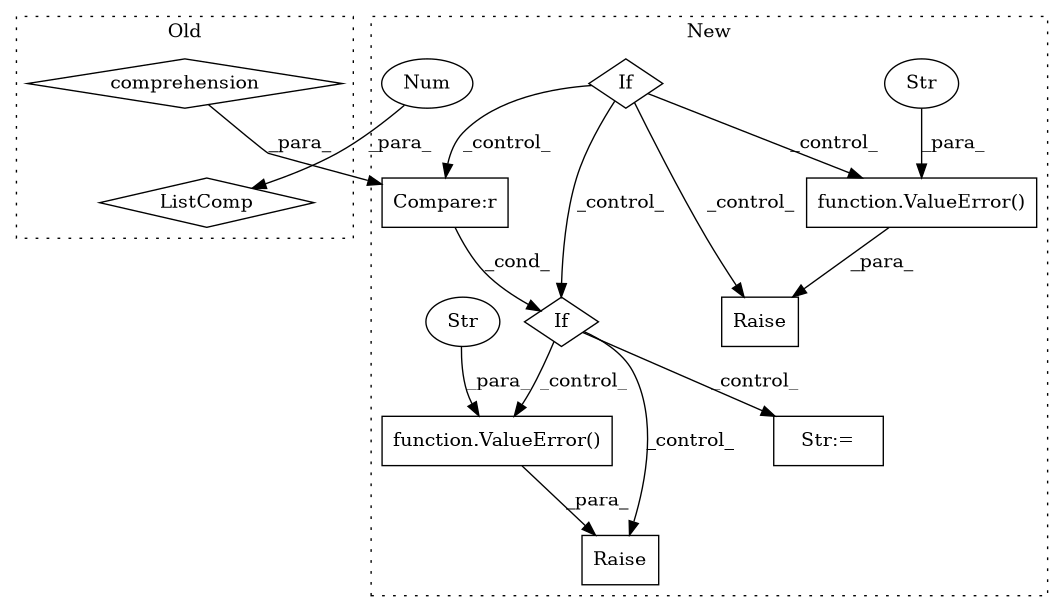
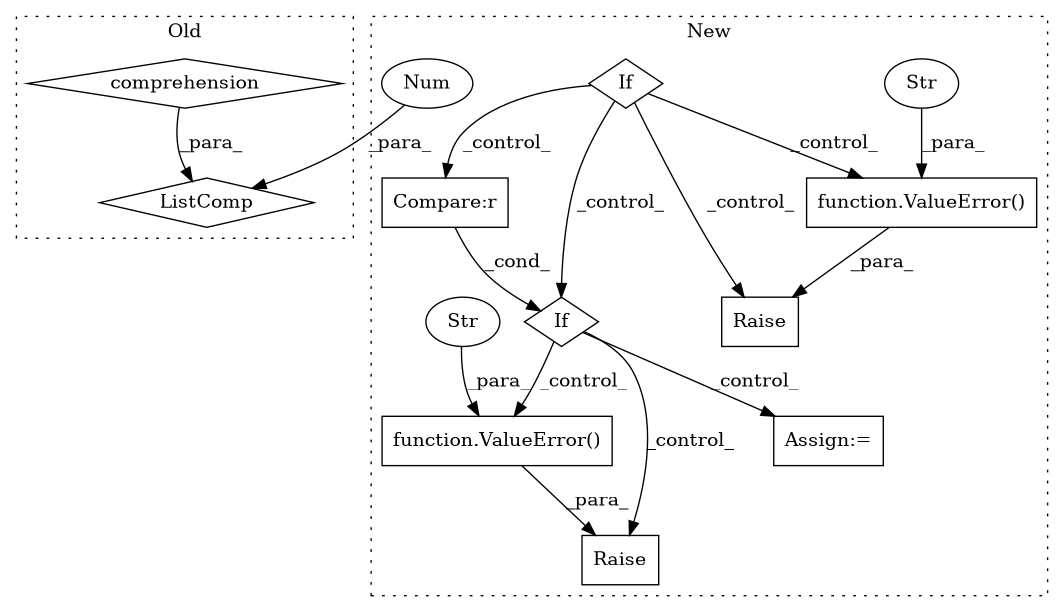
edge "comprehension" -> "Compare:r": now "comprehension" -> "ListComp"
node "Str:=": label "Str:=" -> "Assign:="
